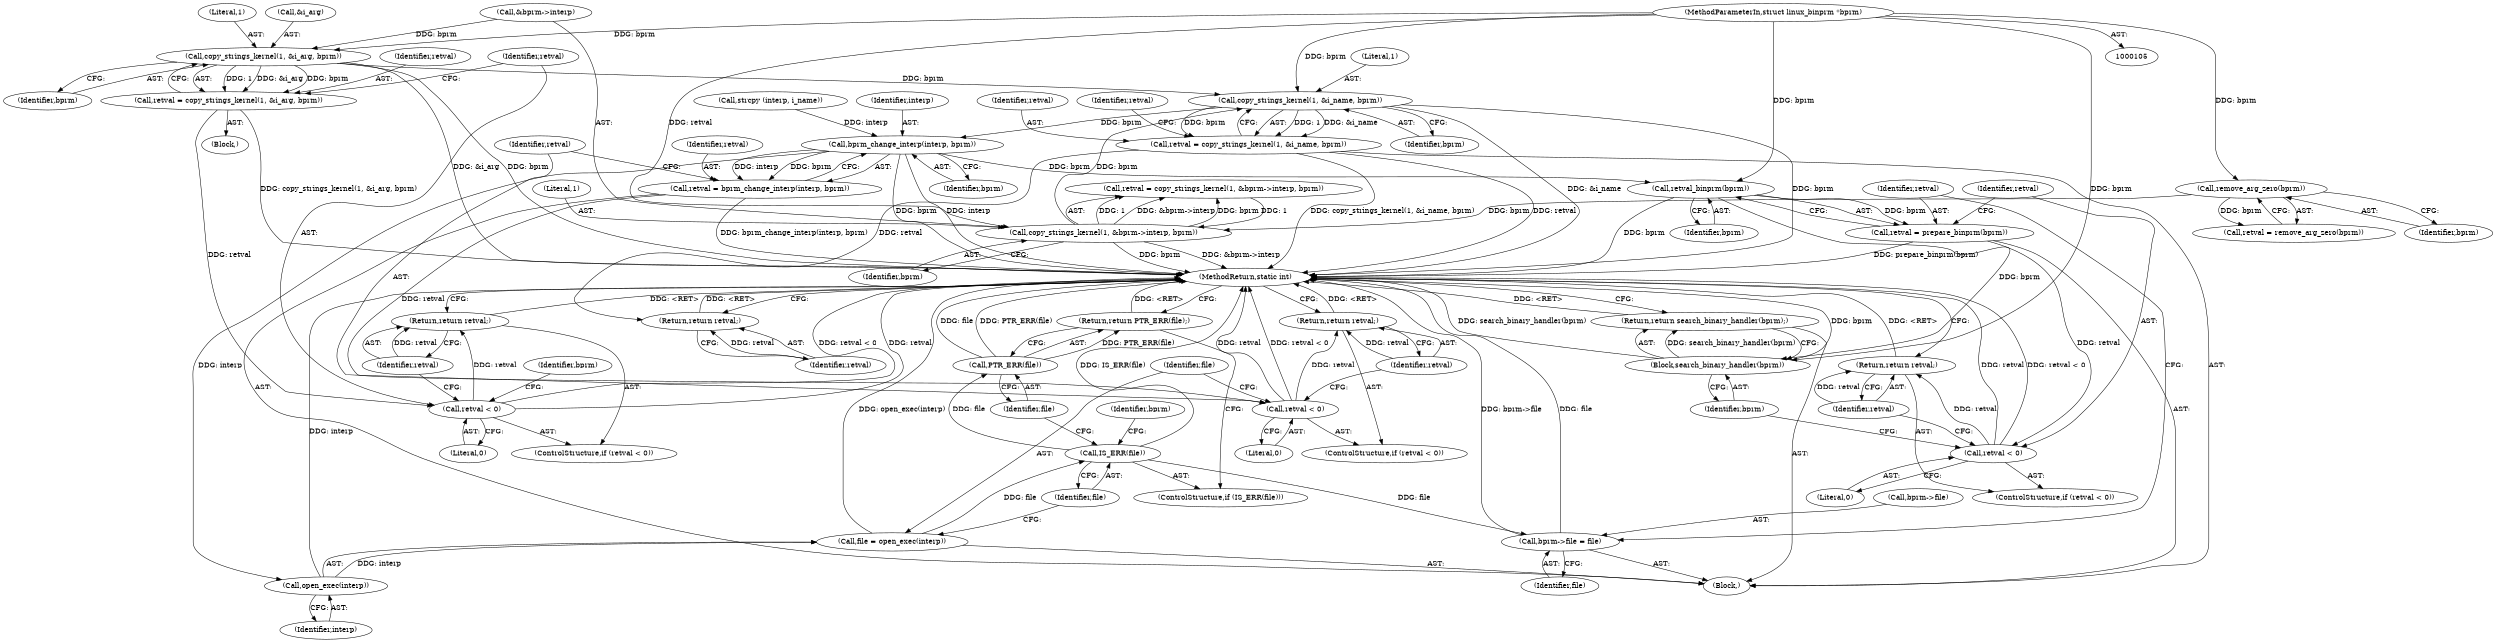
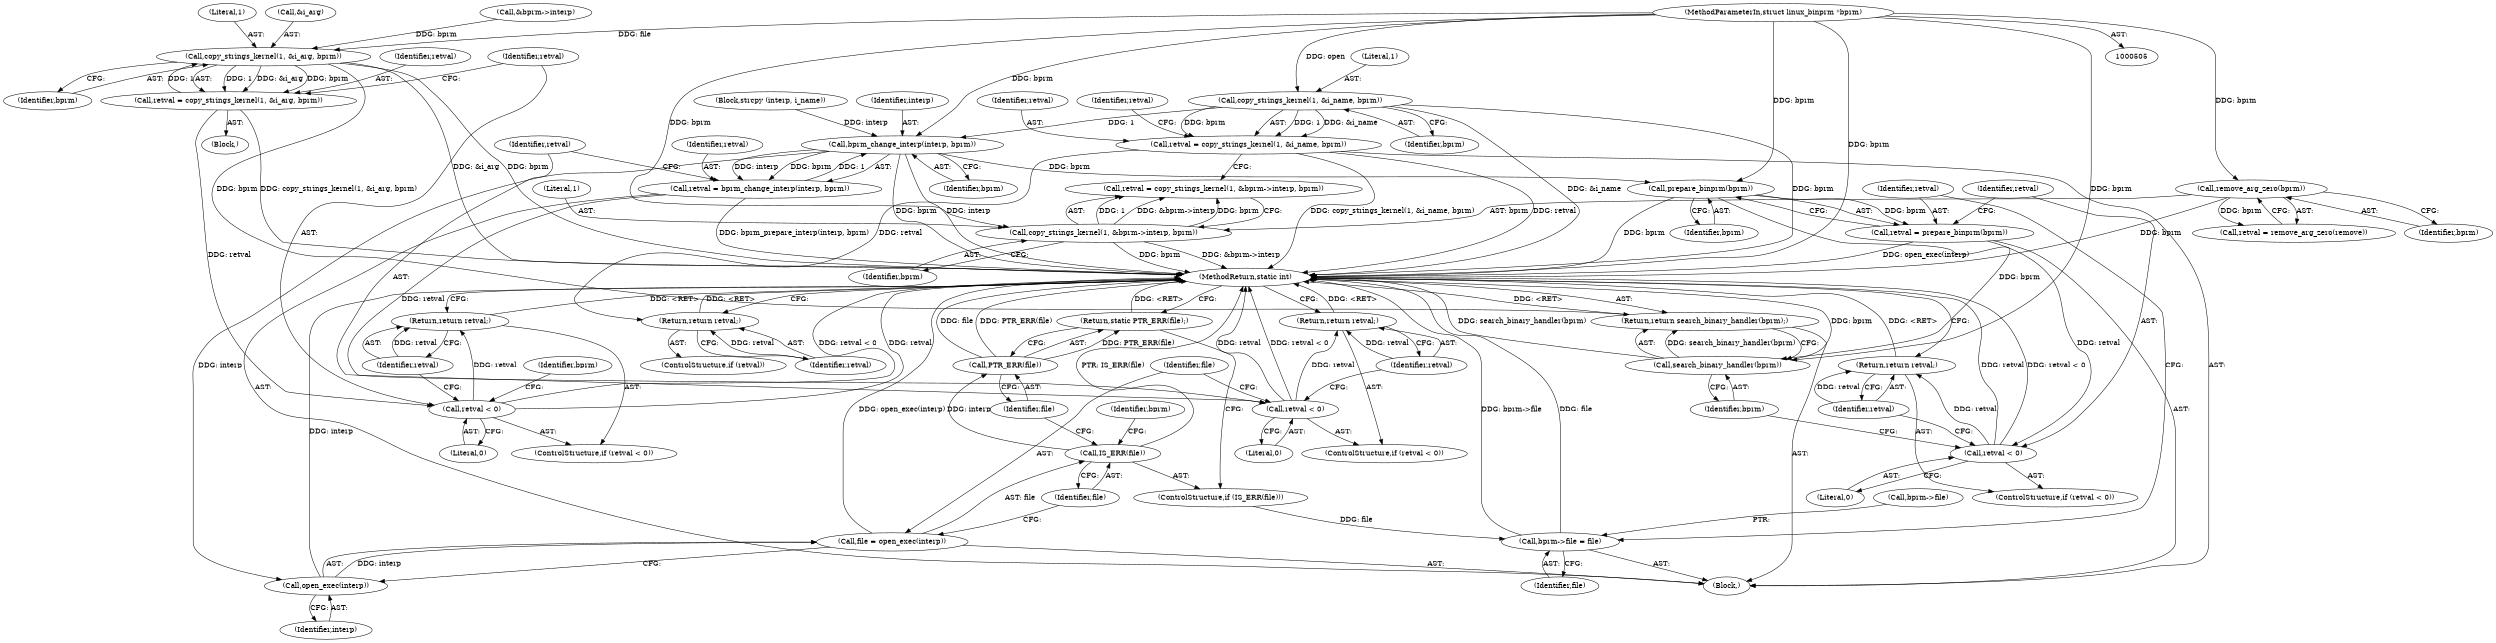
edge "(MethodParameterIn,struct linux_binprm *bprm)" -> "(Call,bprm_change_interp(interp, bprm))": added, label "DDG: bprm"
edge "(MethodParameterIn,struct linux_binprm *bprm)" -> "(Call,copy_strings_kernel(1, &i_arg, bprm))": label "DDG: bprm" -> "DDG: file"
edge "(MethodParameterIn,struct linux_binprm *bprm)" -> "(Call,copy_strings_kernel(1, &i_name, bprm))": label "DDG: bprm" -> "DDG: open"
node "1000105": label "1000105" -> "1000505"
edge "(Call,retval = copy_strings_kernel(1, &i_arg, bprm))" -> "(Call,copy_strings_kernel(1, &i_arg, bprm))": label "CFG: " -> "DDG: 1"
edge "(Call,copy_strings_kernel(1, &i_arg, bprm))" -> "(Call,copy_strings_kernel(1, &i_name, bprm))": now "(Call,copy_strings_kernel(1, &i_arg, bprm))" -> "(Return,return search_binary_handler(bprm);)"
node "(Call,strcpy (interp, i_name))": label "(Call,strcpy (interp, i_name))" -> "(Block,strcpy (interp, i_name))"
edge "(Call,retval = copy_strings_kernel(1, &i_name, bprm))" -> "(Call,copy_strings_kernel(1, &i_name, bprm))": now "(Call,retval = copy_strings_kernel(1, &i_name, bprm))" -> "(Call,retval = copy_strings_kernel(1, &bprm->interp, bprm))"
edge "(MethodParameterIn,struct linux_binprm *bprm)" -> "(Call,copy_strings_kernel(1, &bprm->interp, bprm))": label "DDG: retval" -> "DDG: bprm"
edge "(Call,copy_strings_kernel(1, &i_name, bprm))" -> "(Call,bprm_change_interp(interp, bprm))": label "DDG: bprm" -> "DDG: 1"
edge "(Call,copy_strings_kernel(1, &bprm->interp, bprm))" -> "(Call,copy_strings_kernel(1, &i_name, bprm))": removed, label "DDG: bprm"
edge "(Call,retval = bprm_change_interp(interp, bprm))" -> "(Call,bprm_change_interp(interp, bprm))": label "CFG: " -> "DDG: 1"
node "(Call,retval_binprm(bprm))": label "(Call,retval_binprm(bprm))" -> "(Call,prepare_binprm(bprm))"
edge "(Call,&bprm->interp)" -> "(Call,copy_strings_kernel(1, &bprm->interp, bprm))": removed, label "AST:"
edge "(Call,retval = copy_strings_kernel(1, &bprm->interp, bprm))" -> "(Call,copy_strings_kernel(1, &bprm->interp, bprm))": label "DDG: 1" -> "CFG: "
edge "(Call,remove_arg_zero(bprm))" -> "(Call,copy_strings_kernel(1, &bprm->interp, bprm))": label "DDG: bprm" -> "AST: bprm"
edge "(Call,retval = bprm_change_interp(interp, bprm))" -> "(MethodReturn,static int)": label "DDG: bprm_change_interp(interp, bprm)" -> "DDG: bprm_prepare_interp(interp, bprm)"
node "(Call,retval = remove_arg_zero(bprm))": label "(Call,retval = remove_arg_zero(bprm))" -> "(Call,retval = remove_arg_zero(remove))"
edge "(Call,retval = prepare_binprm(bprm))" -> "(MethodReturn,static int)": label "DDG: prepare_binprm(bprm)" -> "DDG: open_exec(interp)"
edge "(MethodParameterIn,struct linux_binprm *bprm)" -> "(MethodReturn,static int)": added, label "DDG: bprm"
edge "(Call,remove_arg_zero(bprm))" -> "(MethodReturn,static int)": added, label "DDG: bprm"
edge "(MethodReturn,static int)" -> "(Return,return search_binary_handler(bprm);)": label "CFG: " -> "AST: "
node "(Return,return PTR_ERR(file);)": label "(Return,return PTR_ERR(file);)" -> "(Return,static PTR_ERR(file);)"
node "(ControlStructure,if (retval))": added
edge "(Call,IS_ERR(file))" -> "(MethodReturn,static int)": label "DDG: IS_ERR(file)" -> "PTR: IS_ERR(file)"
node "(Block,search_binary_handler(bprm))": label "(Block,search_binary_handler(bprm))" -> "(Call,search_binary_handler(bprm))"
edge "(Call,IS_ERR(file))" -> "(Call,PTR_ERR(file))": label "DDG: file" -> "DDG: interp"
edge "(Call,IS_ERR(file))" -> "(Call,bprm->file = file)": now "(ControlStructure,if (IS_ERR(file)))" -> "(Call,bprm->file = file)"
edge "(Call,file = open_exec(interp))" -> "(Call,IS_ERR(file))": label "DDG: file" -> "AST: file"
edge "(Call,bprm->file)" -> "(Call,bprm->file = file)": label "AST: " -> "PTR: "
edge "(Call,file = open_exec(interp))" -> "(Call,open_exec(interp))": added, label "CFG:"
